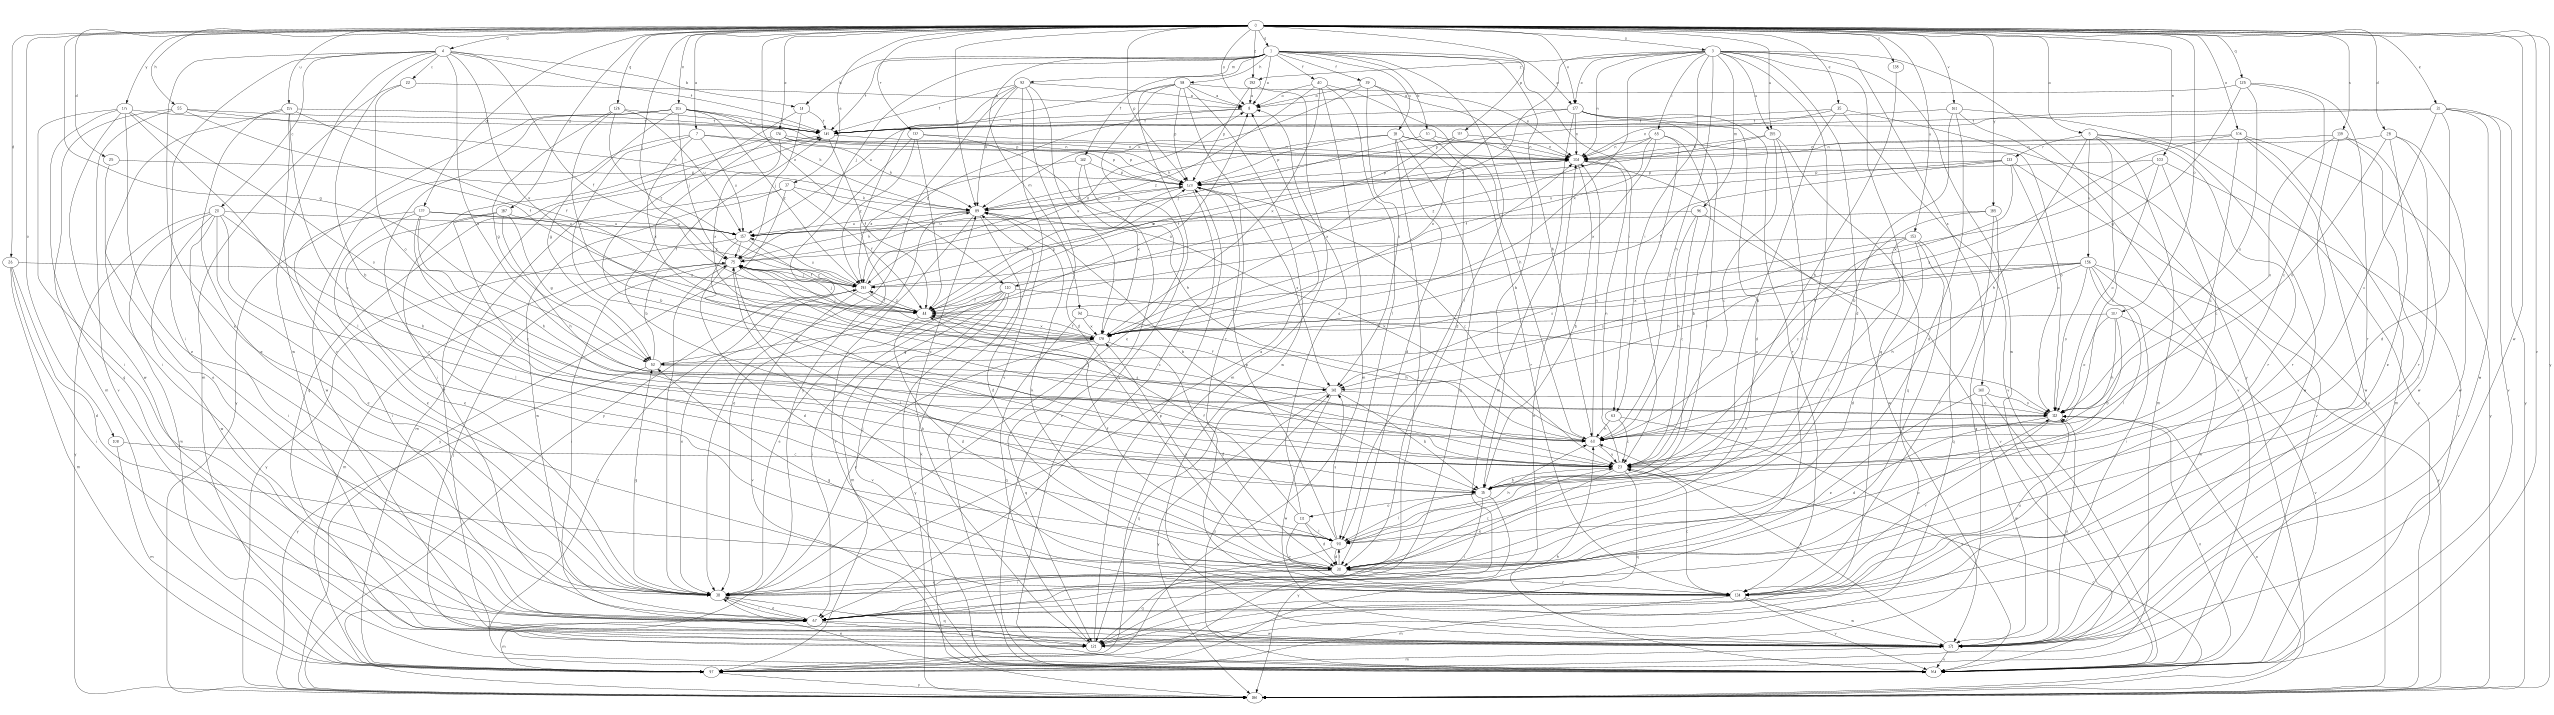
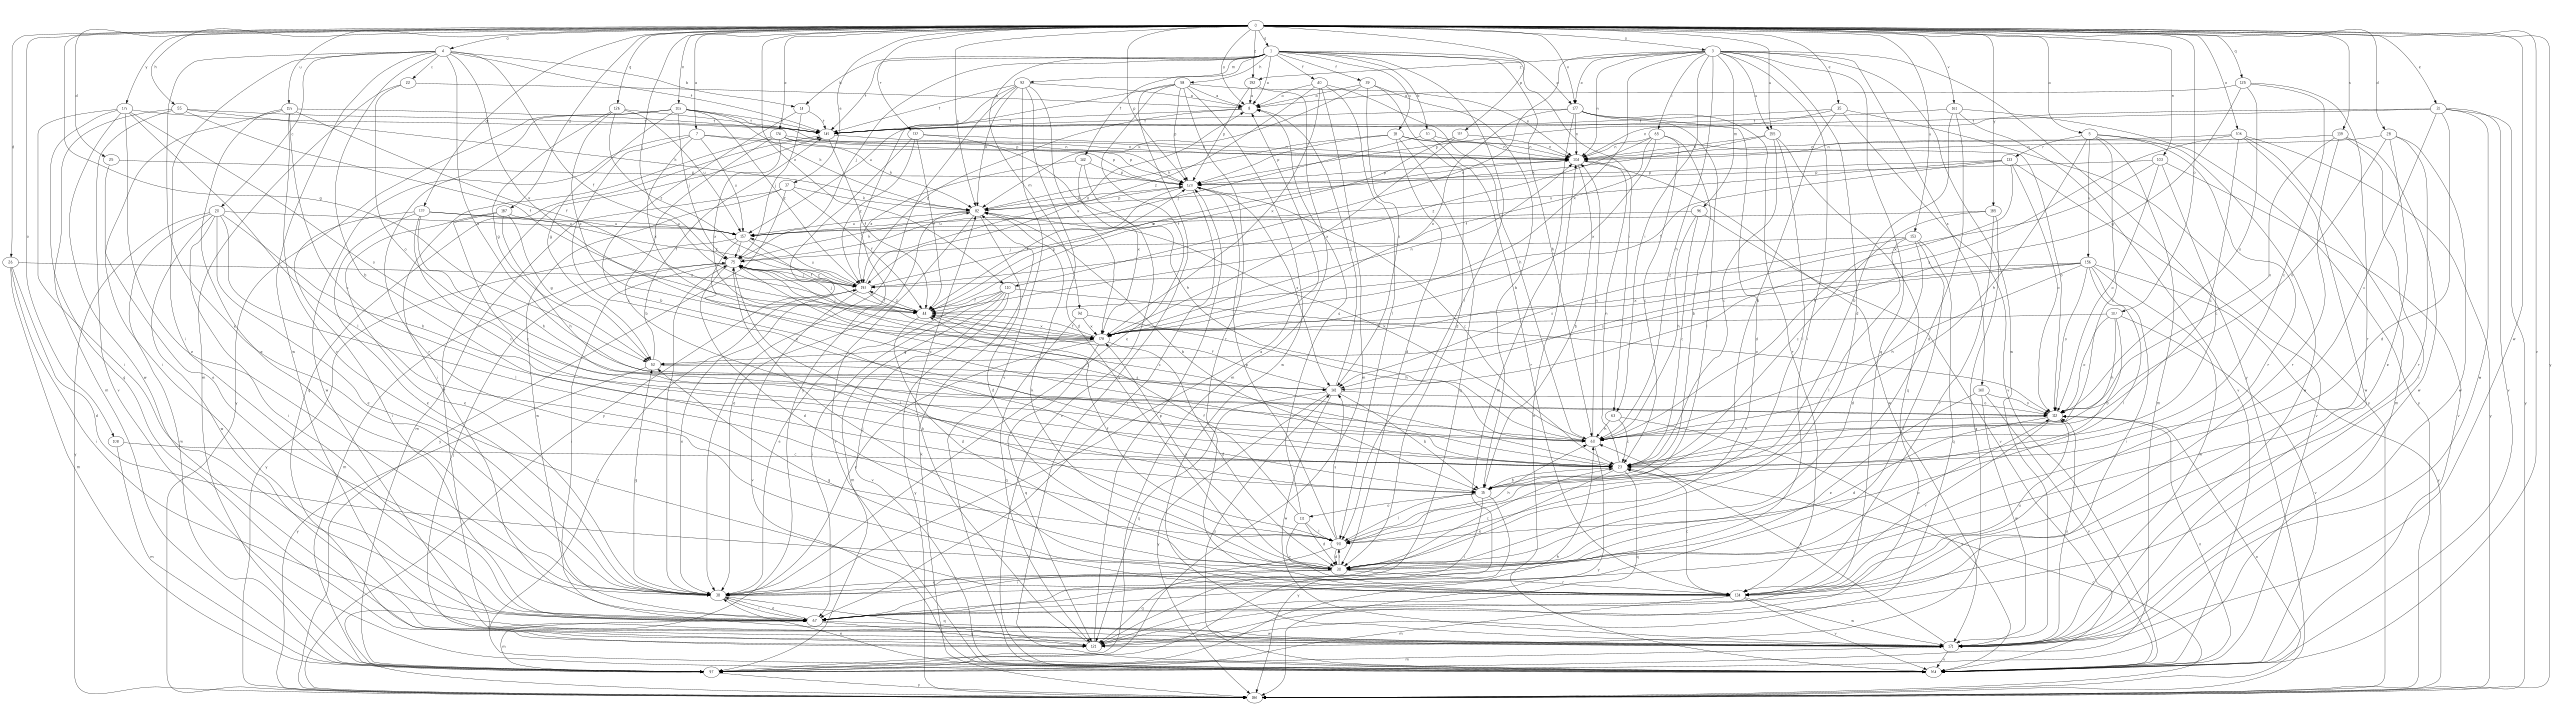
node "138": removed
node "89": label "89" -> "82"
edge "52" -> "8": now "141" -> "8"
edge "60" -> "23": now "60" -> "186"
edge "18" -> "67": removed, label "i"
